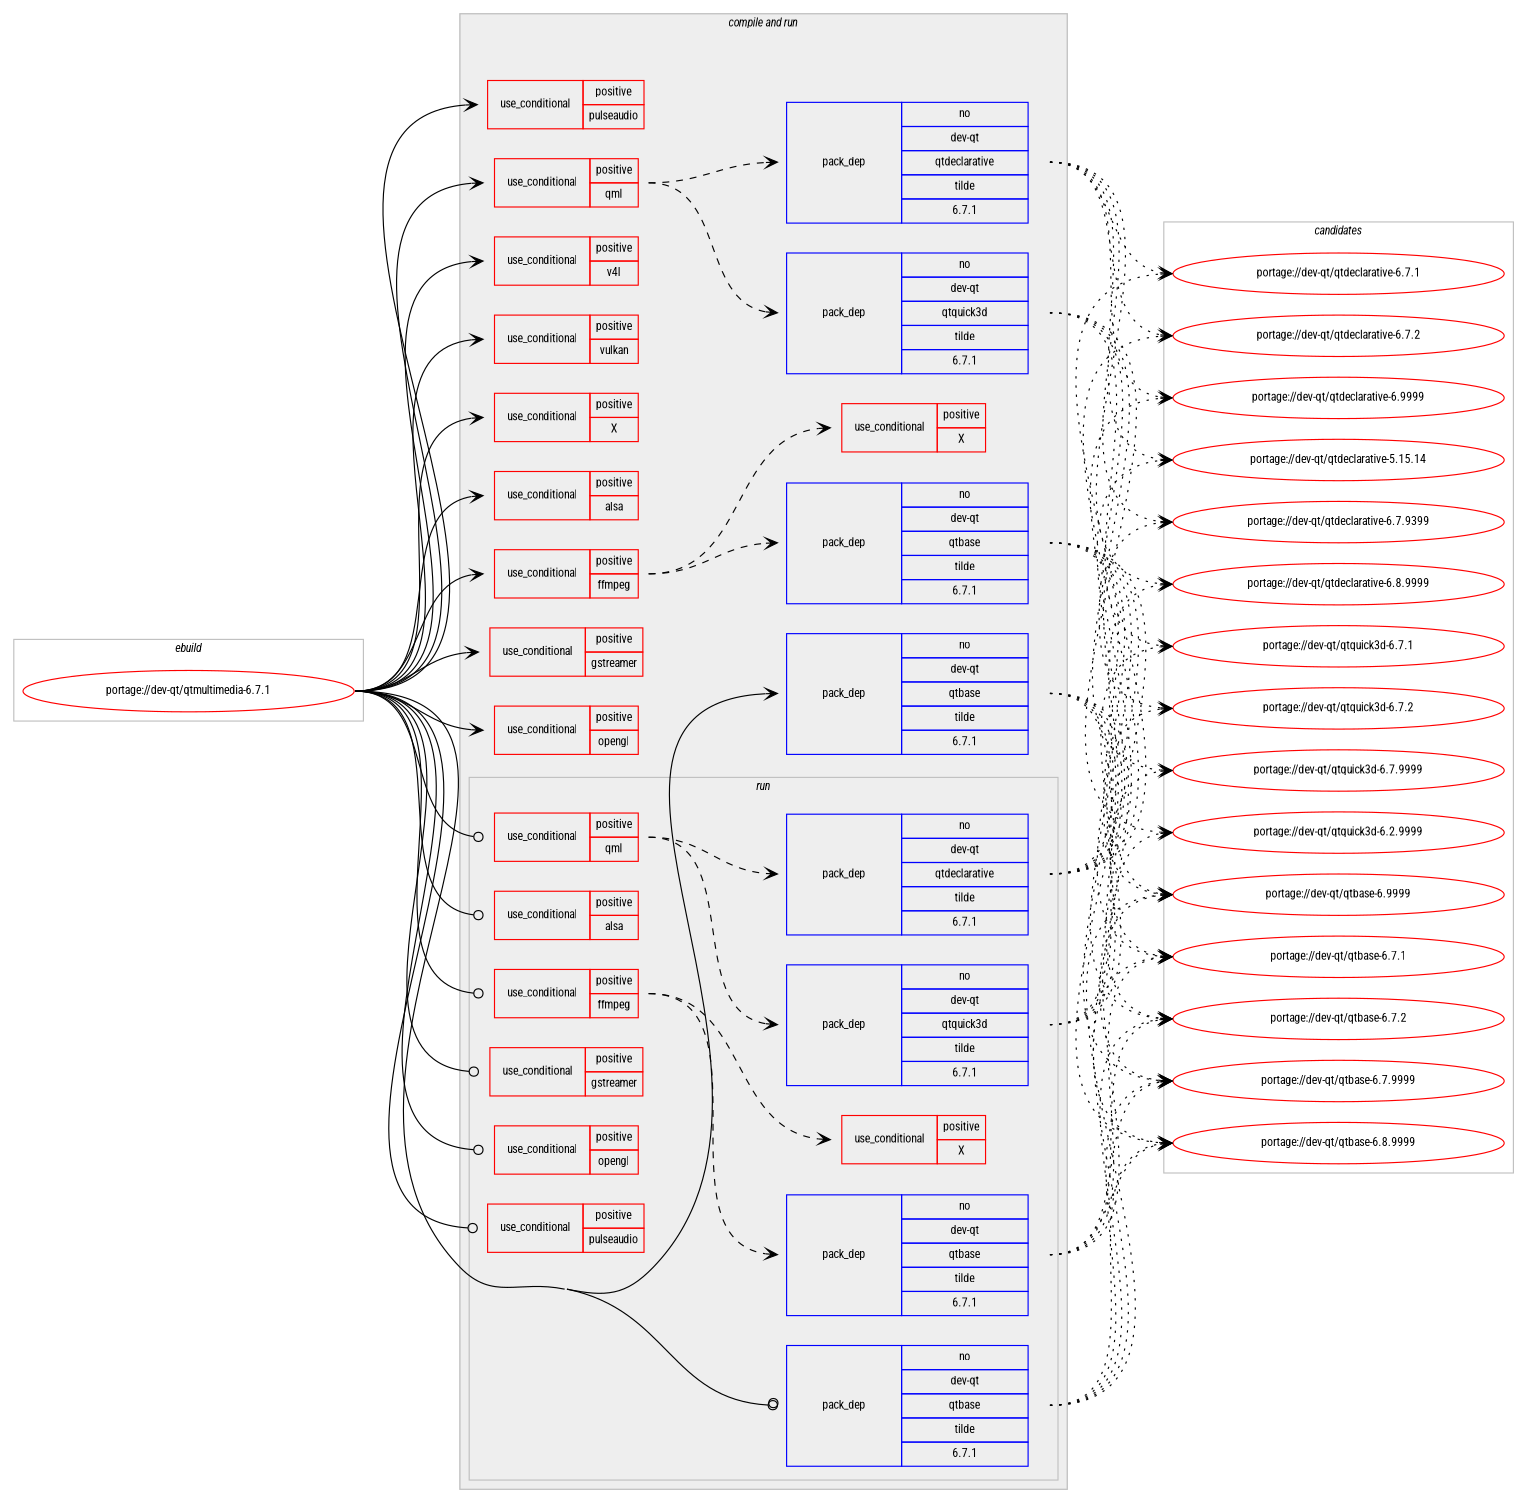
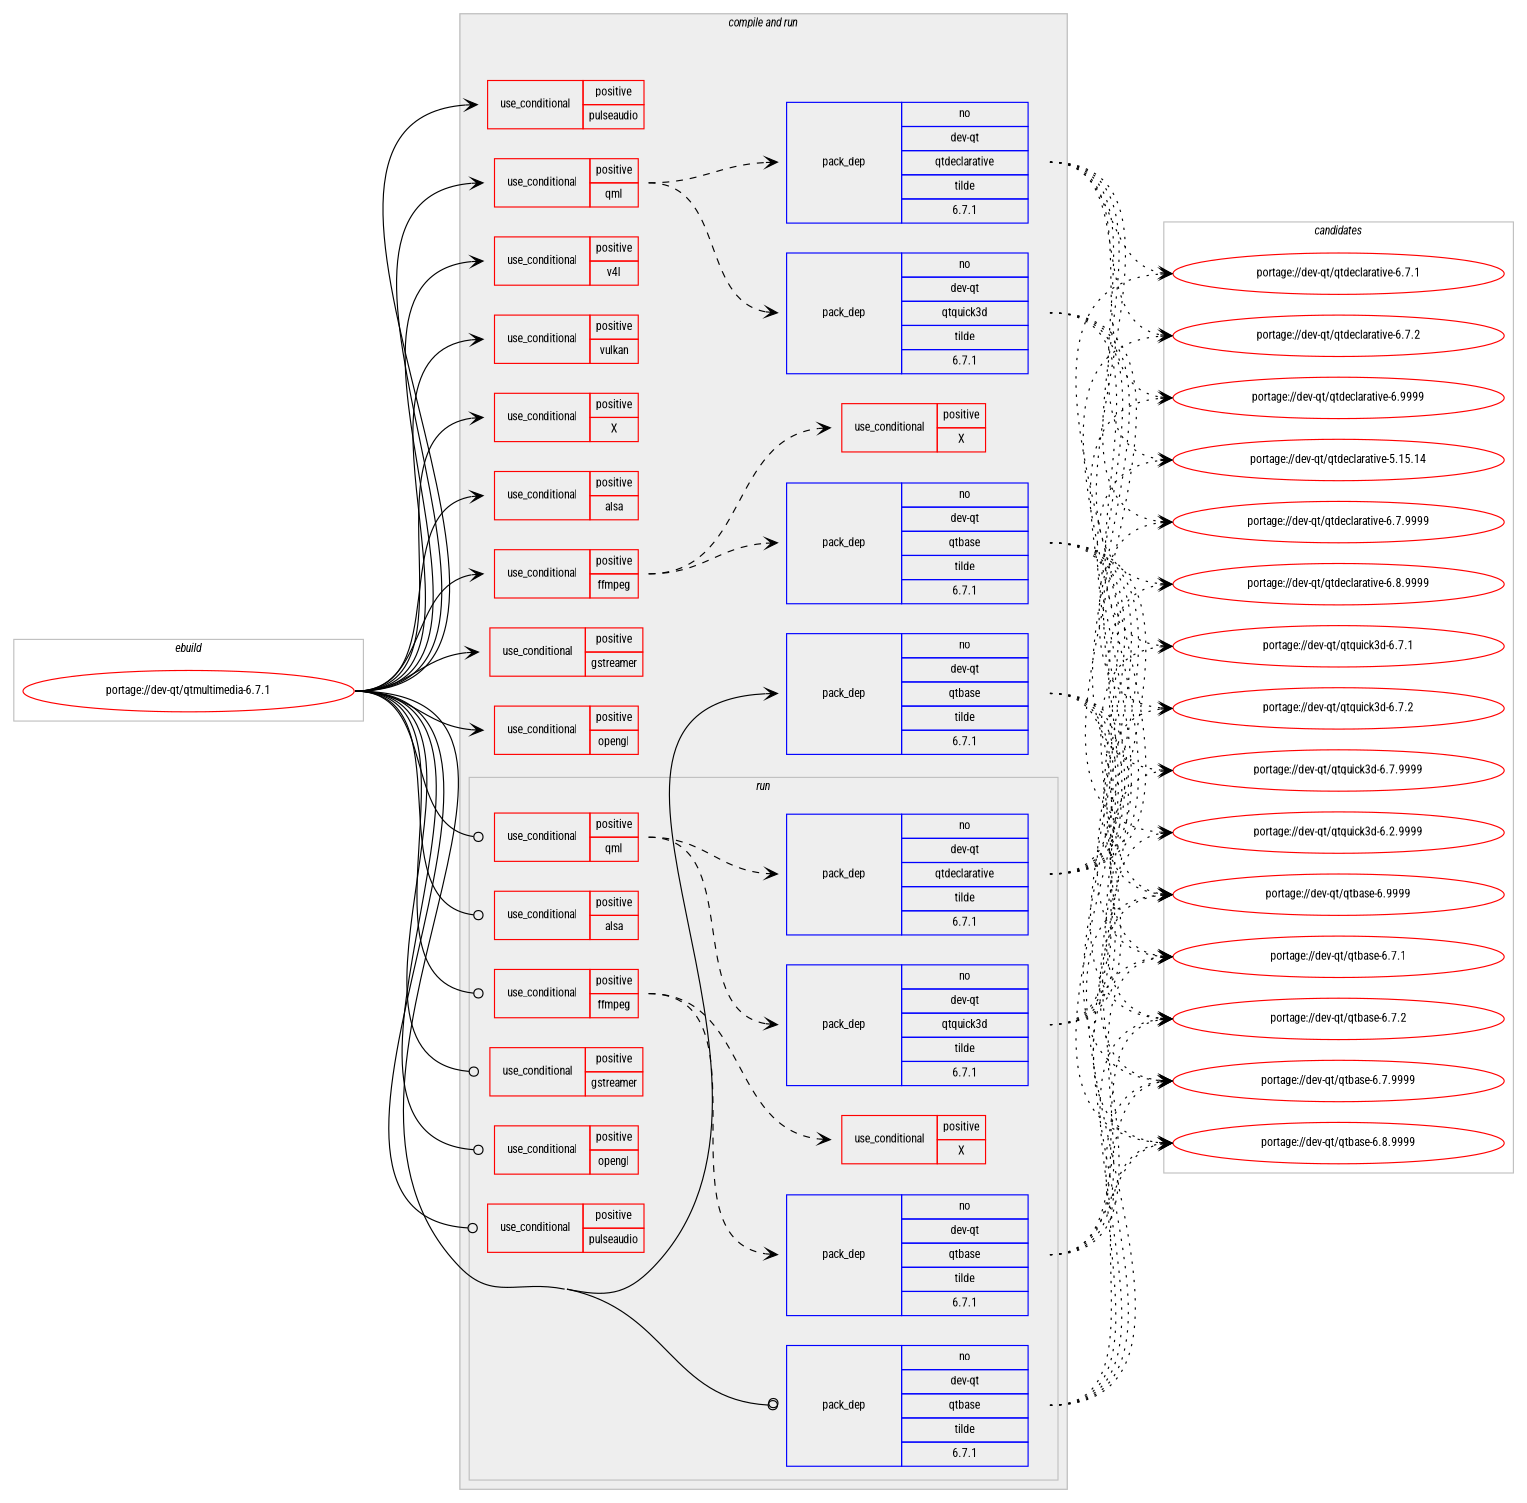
node "portage://dev-qt/qtdeclarative-6.7.9399": label "portage://dev-qt/qtdeclarative-6.7.9399" -> "portage://dev-qt/qtdeclarative-6.7.9999"
